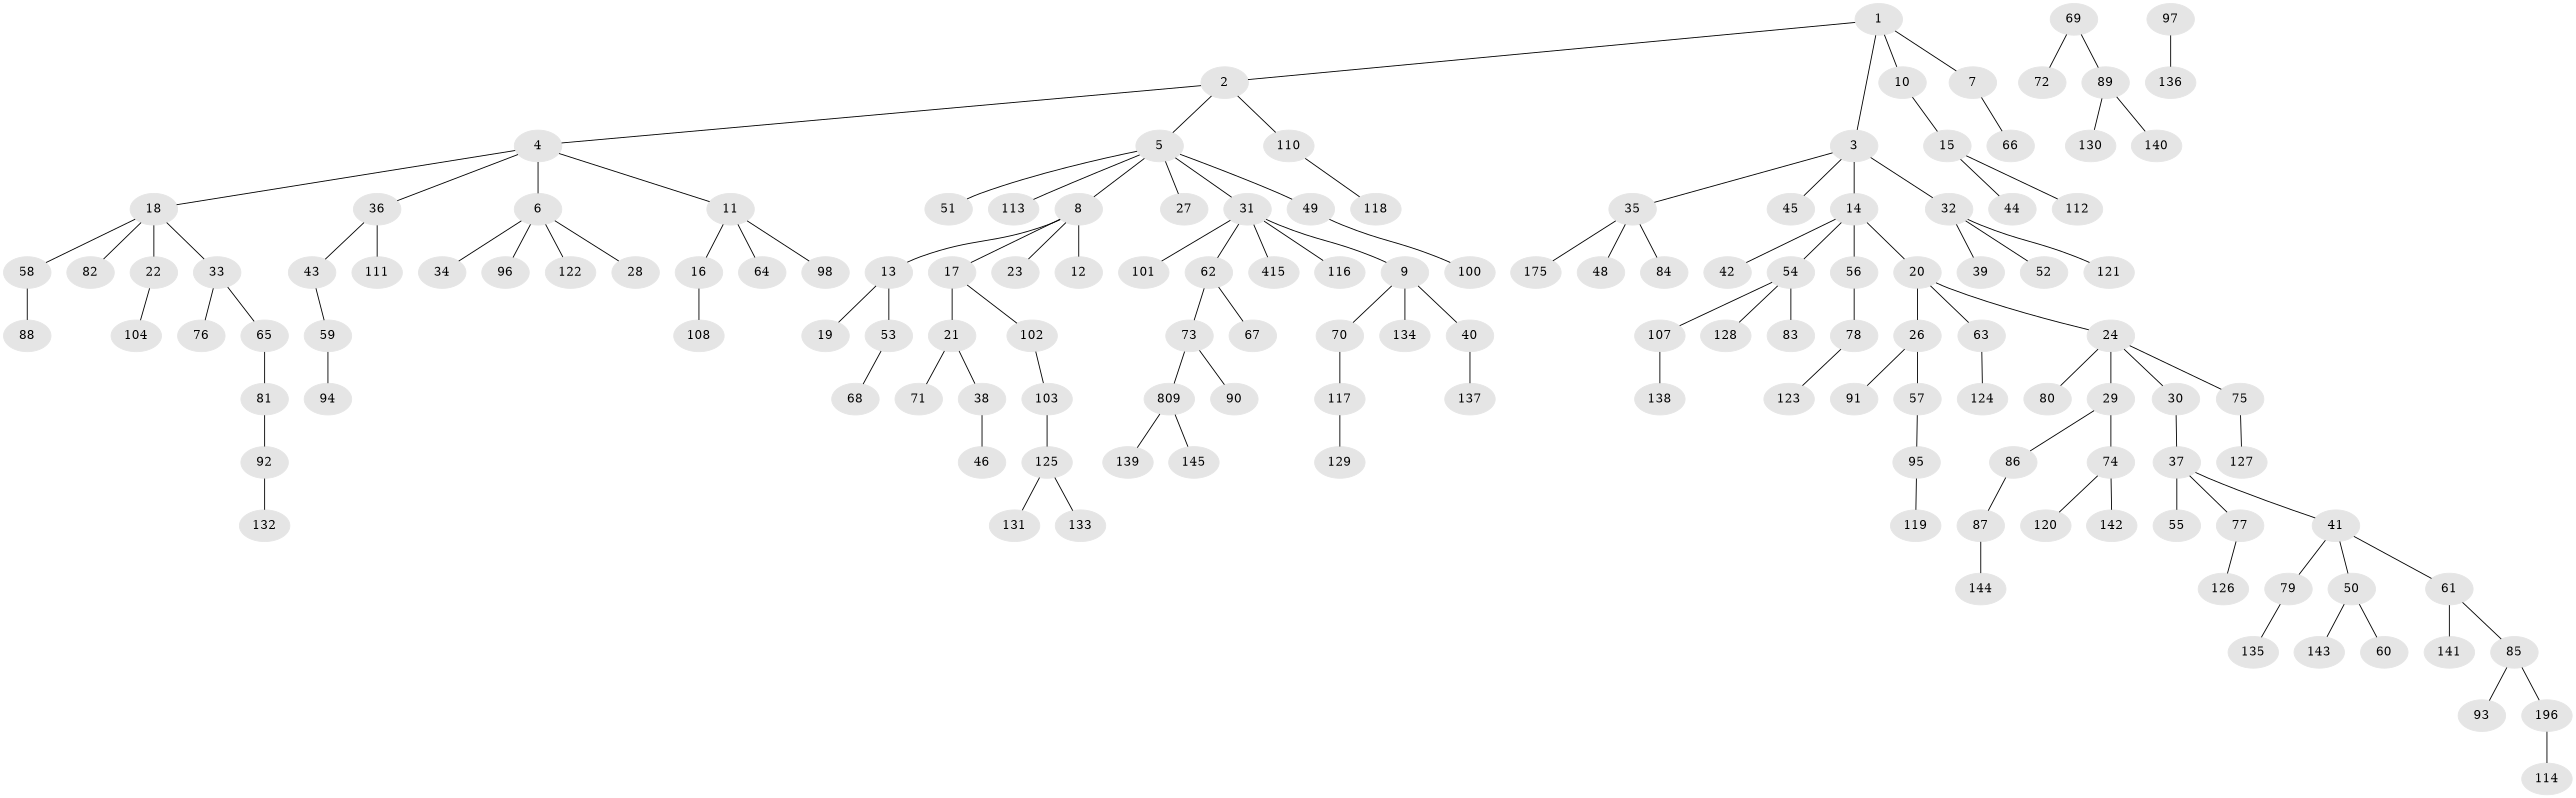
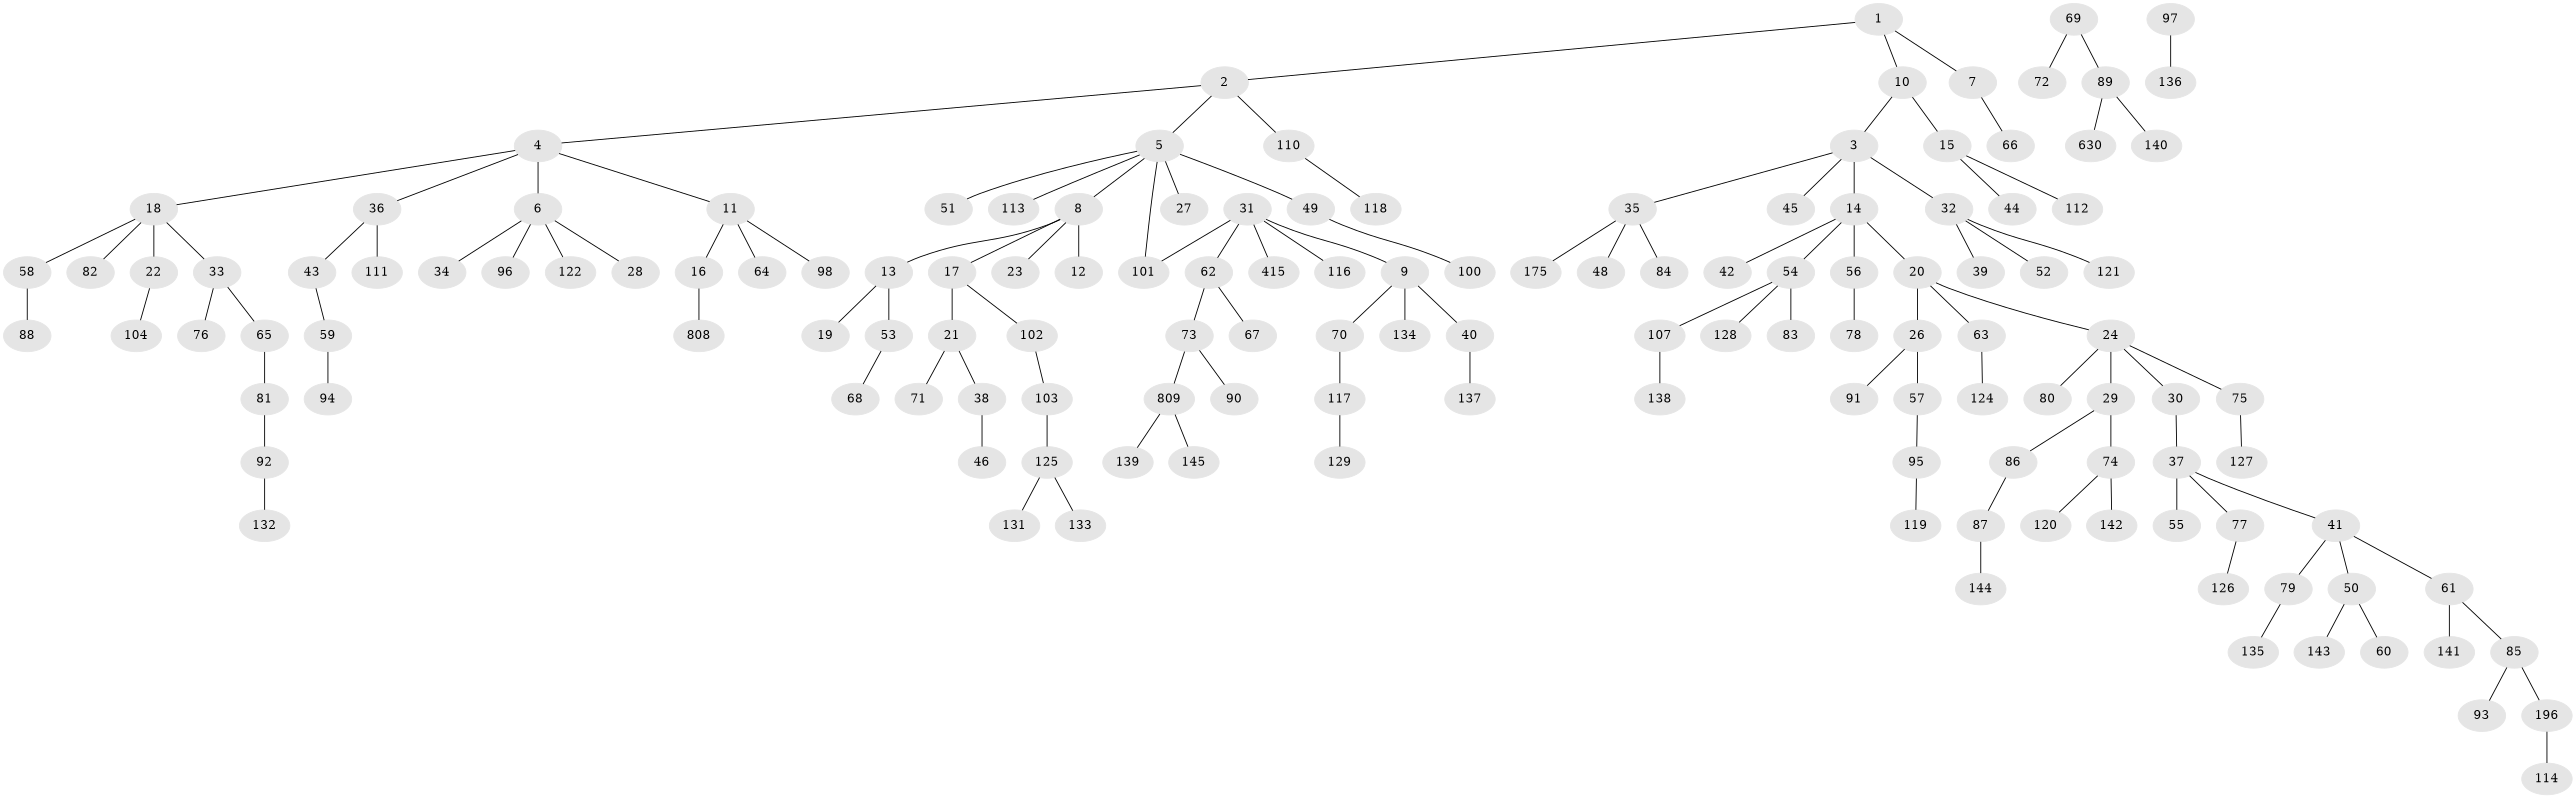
edge "1" -- "3": now "10" -- "3"
node "130": label "130" -> "630"
edge "5" -- "31": now "5" -- "101"
node "108": label "108" -> "808"
node "123": removed
